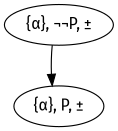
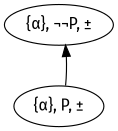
edge "{α}, ¬¬P, ±" -> "{α}, P, ±": reversed
